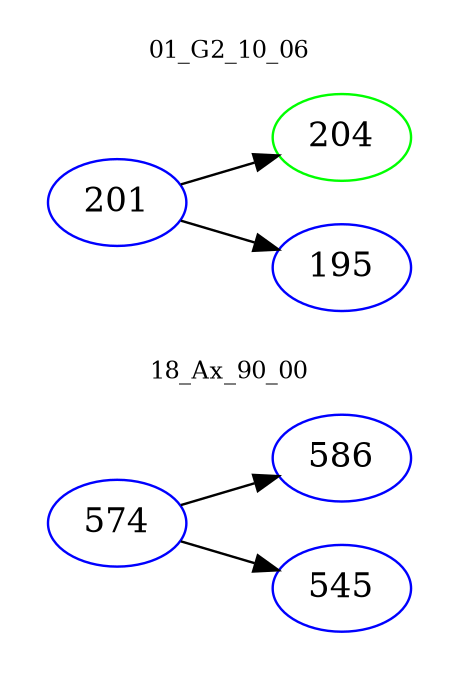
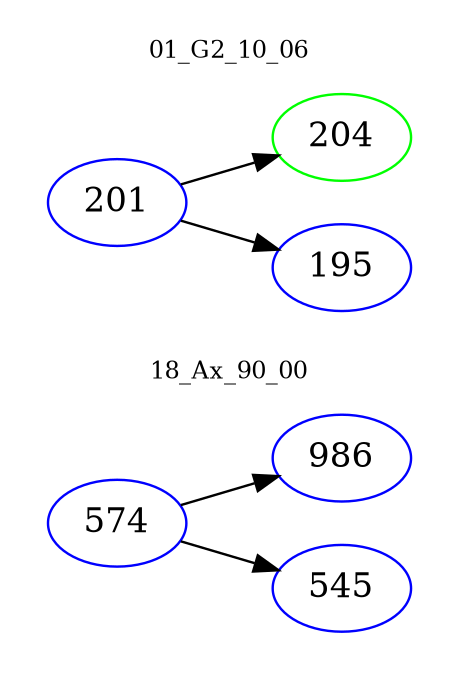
node "586": label "586" -> "986"
